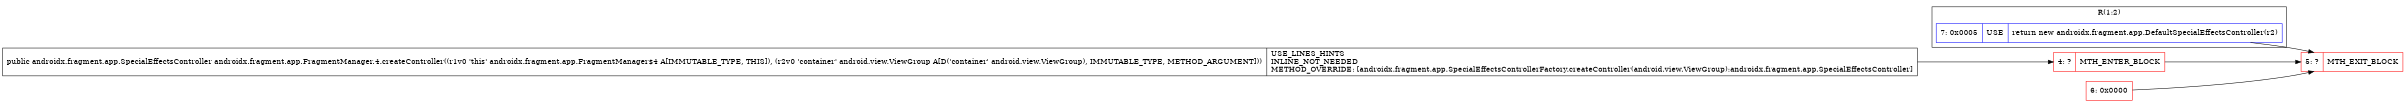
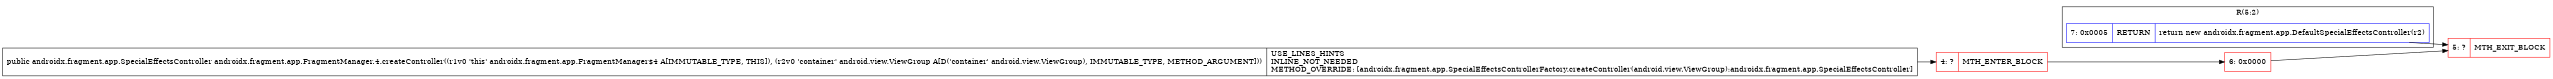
cluster "R(1:2)": label "R(1:2)" -> "R(5:2)"
node "7: 0x0005": text "USE" -> "RETURN"
edge "4: ?" -> "5: ?": now "4: ?" -> "6: 0x0000"
